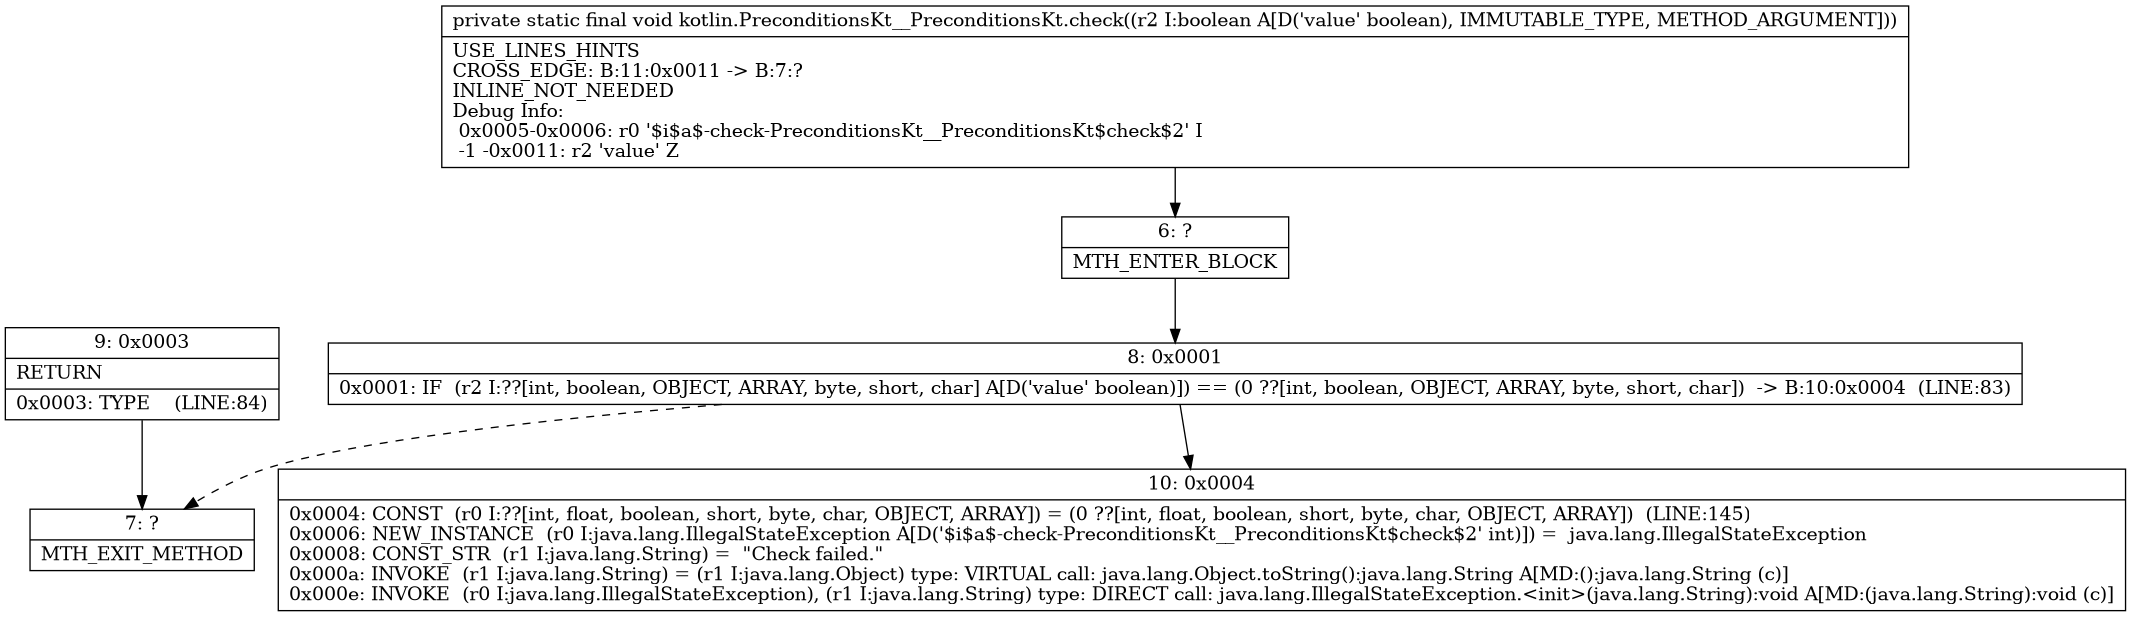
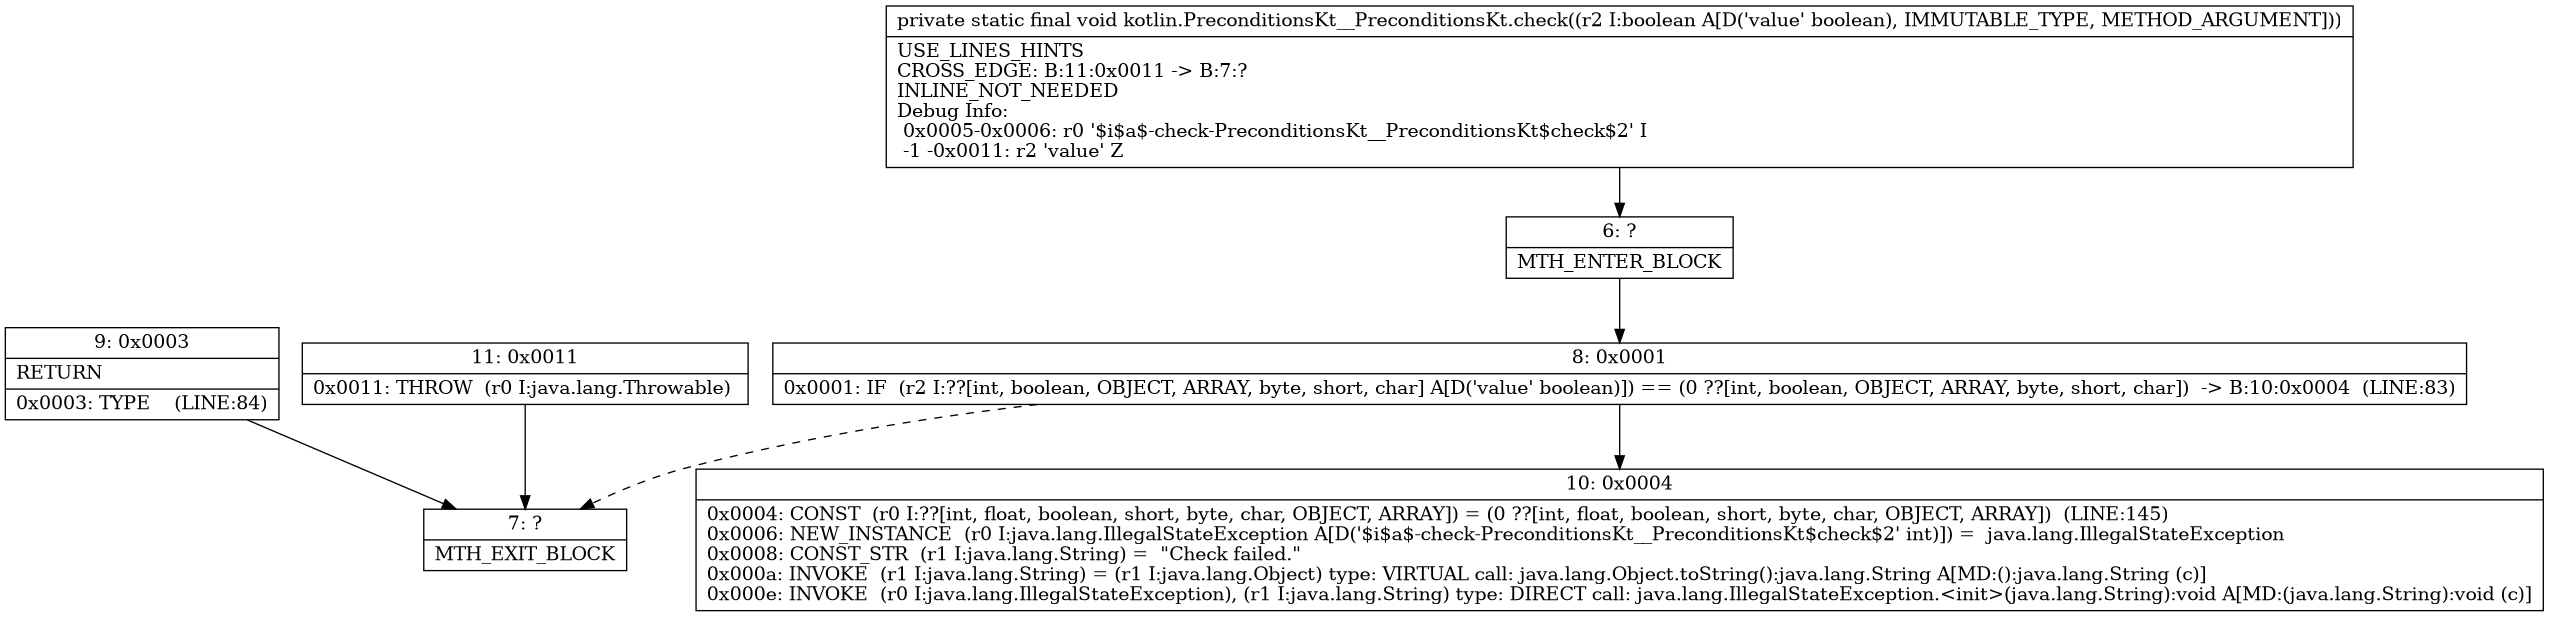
node "11: 0x0011": added
node "7: ?": text "MTH_EXIT_METHOD" -> "MTH_EXIT_BLOCK"
